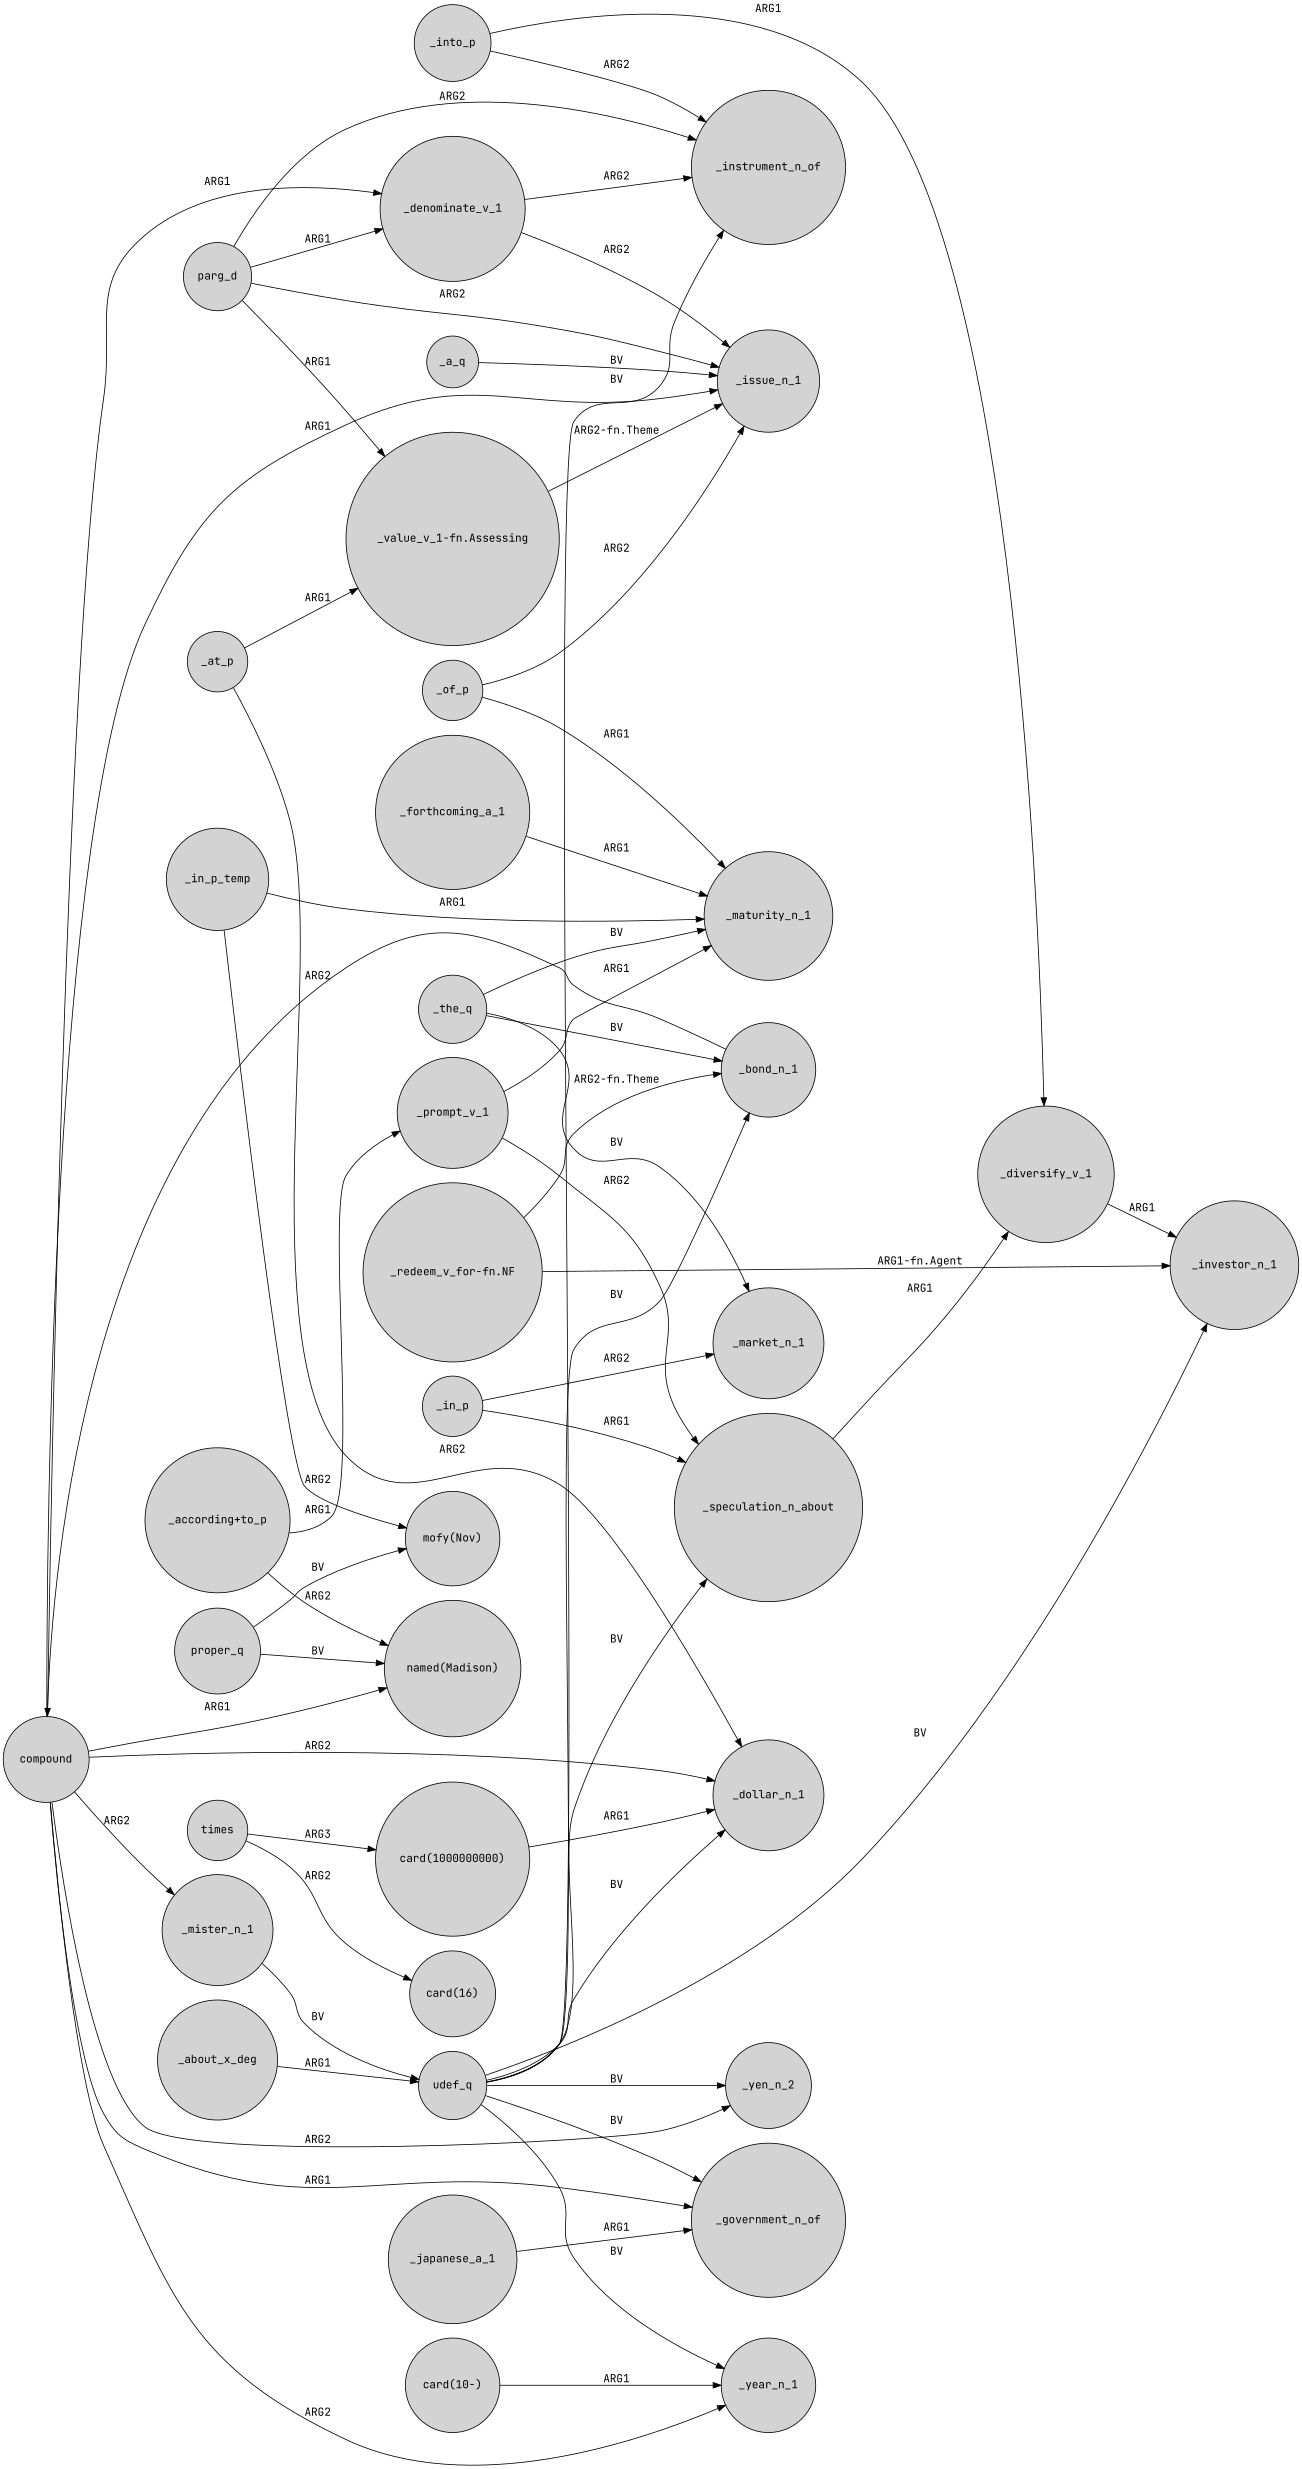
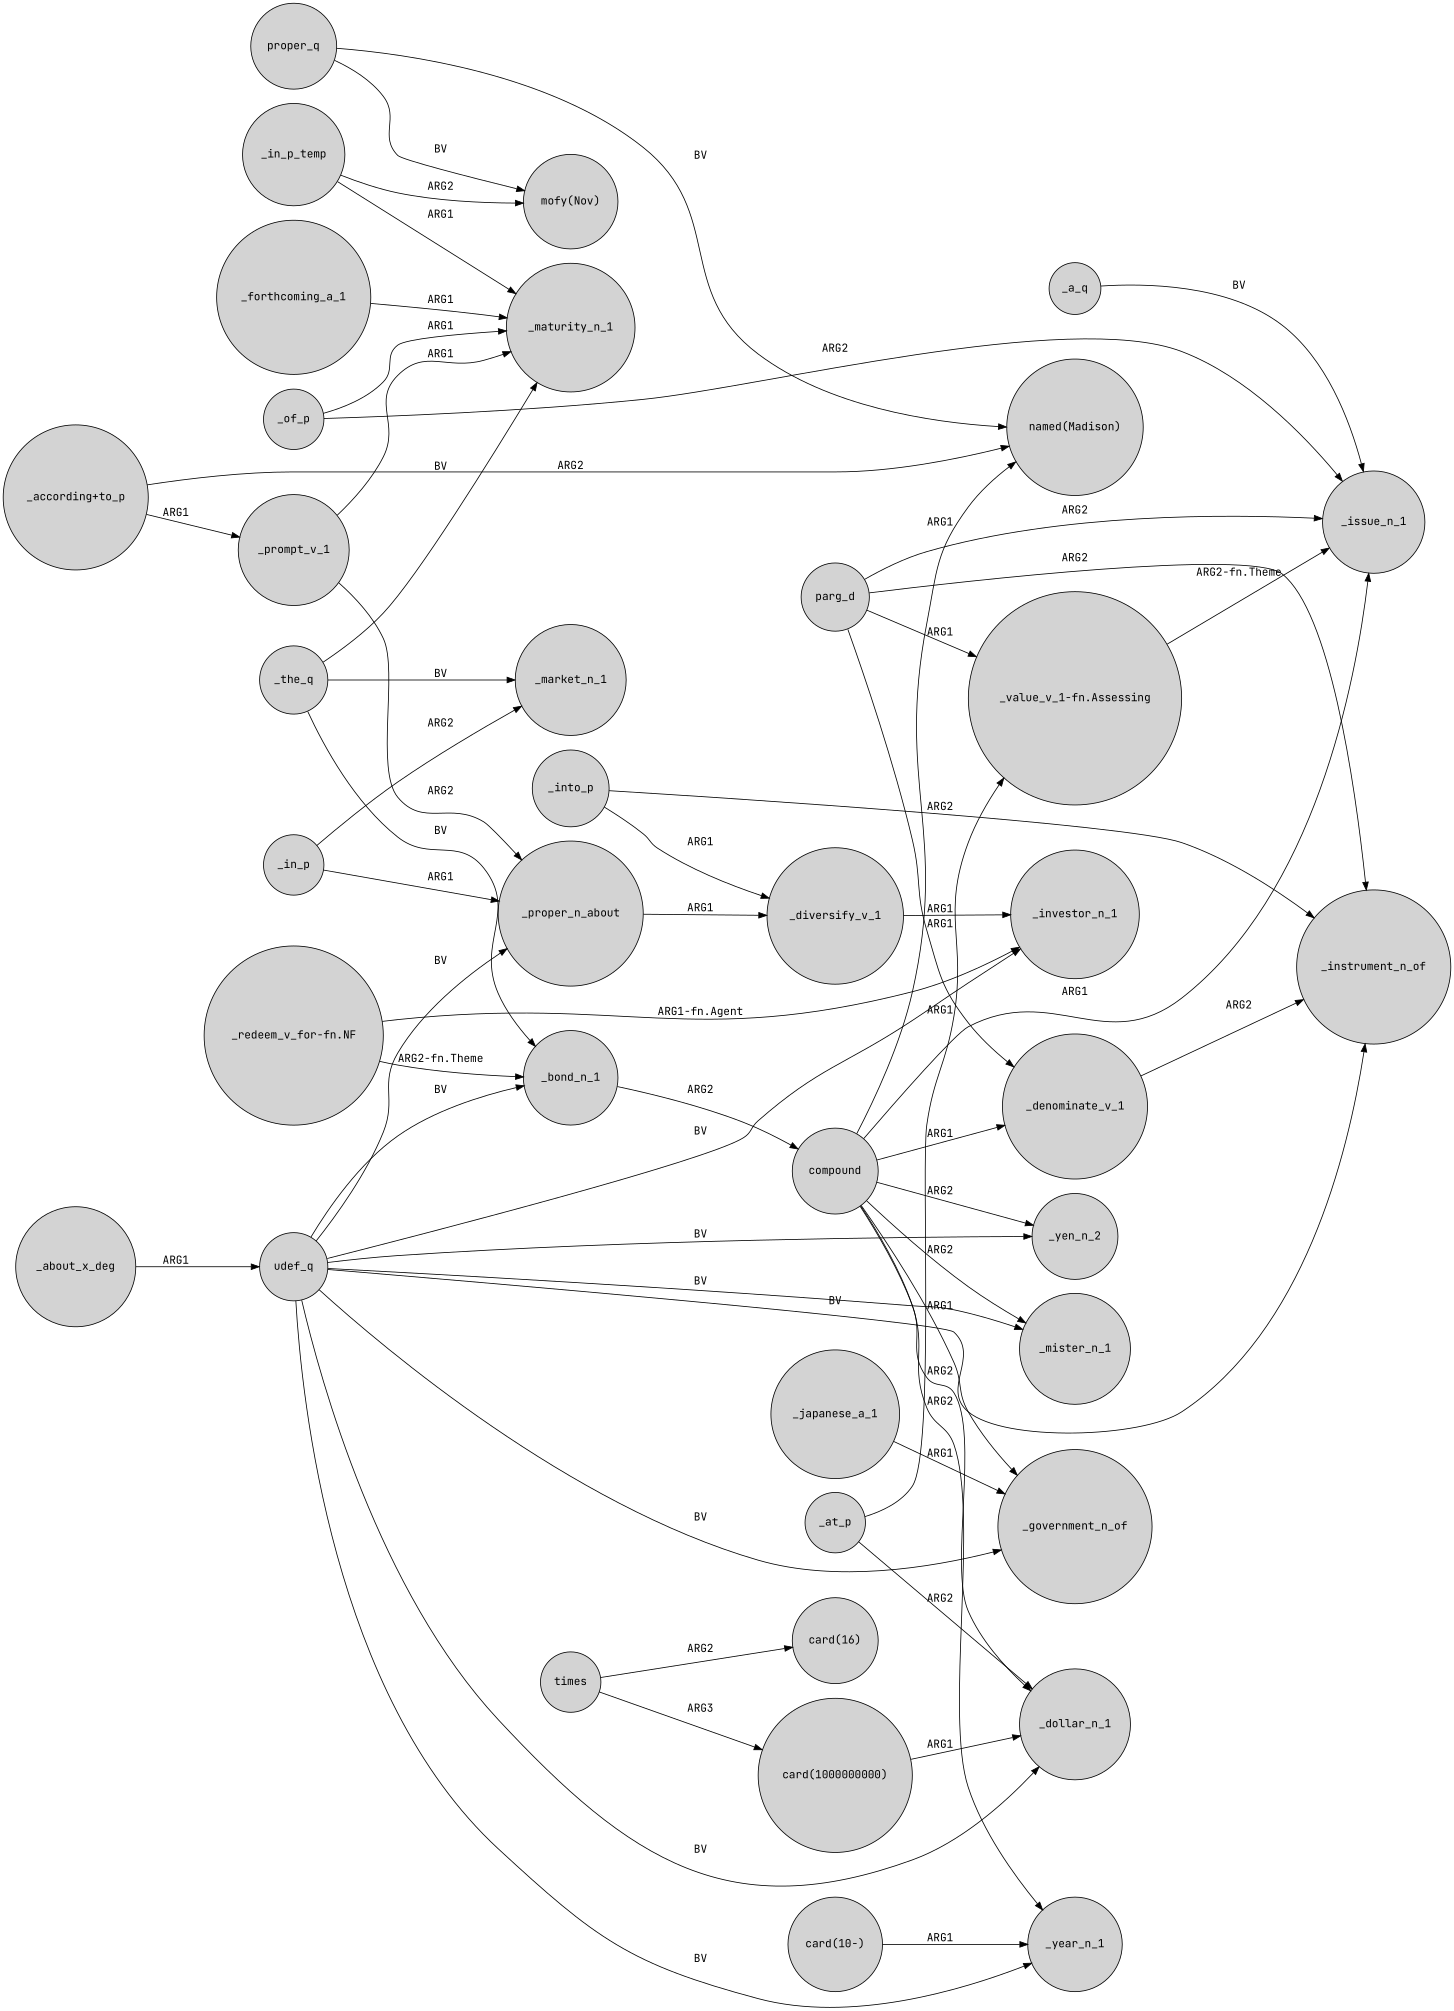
edge "_denominate_v_1" -> "_issue_n_1": removed, label "ARG2"
node "_speculation_n_about": label "_speculation_n_about" -> "_proper_n_about"
edge "_mister_n_1" -> "udef_q": reversed
